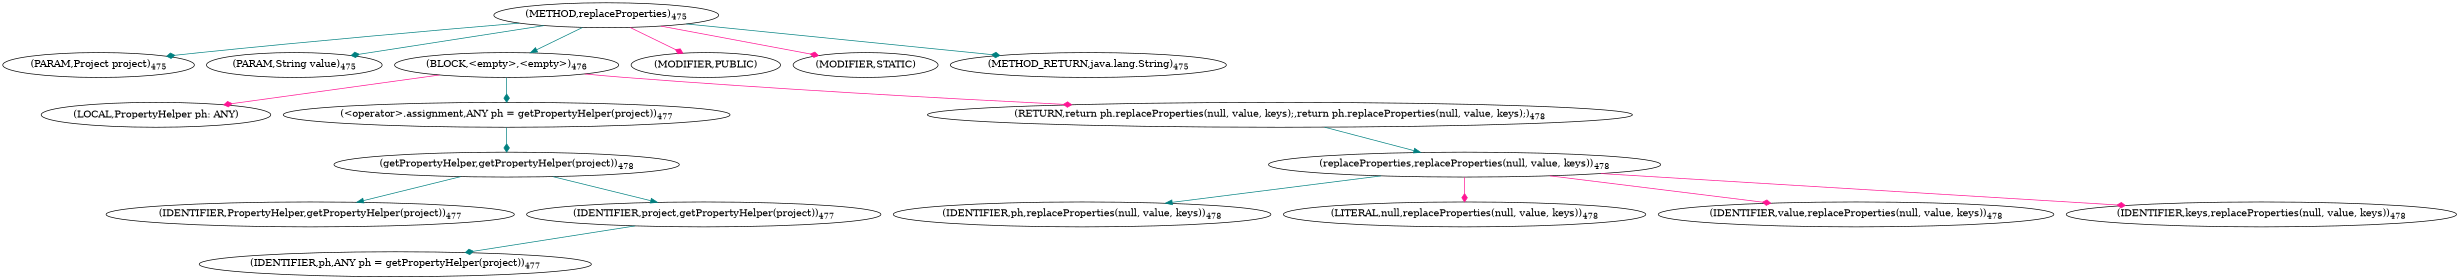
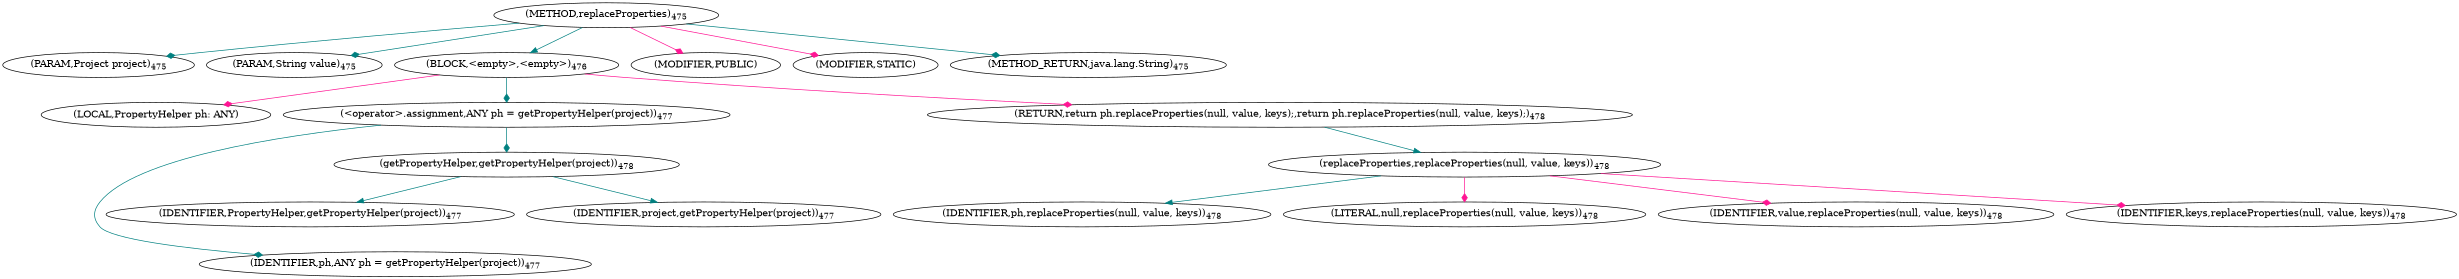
edge "(IDENTIFIER,project,getPropertyHelper(project))" -> "(IDENTIFIER,ph,ANY ph = getPropertyHelper(project))": now "(<operator>.assignment,ANY ph = getPropertyHelper(project))" -> "(IDENTIFIER,ph,ANY ph = getPropertyHelper(project))"
